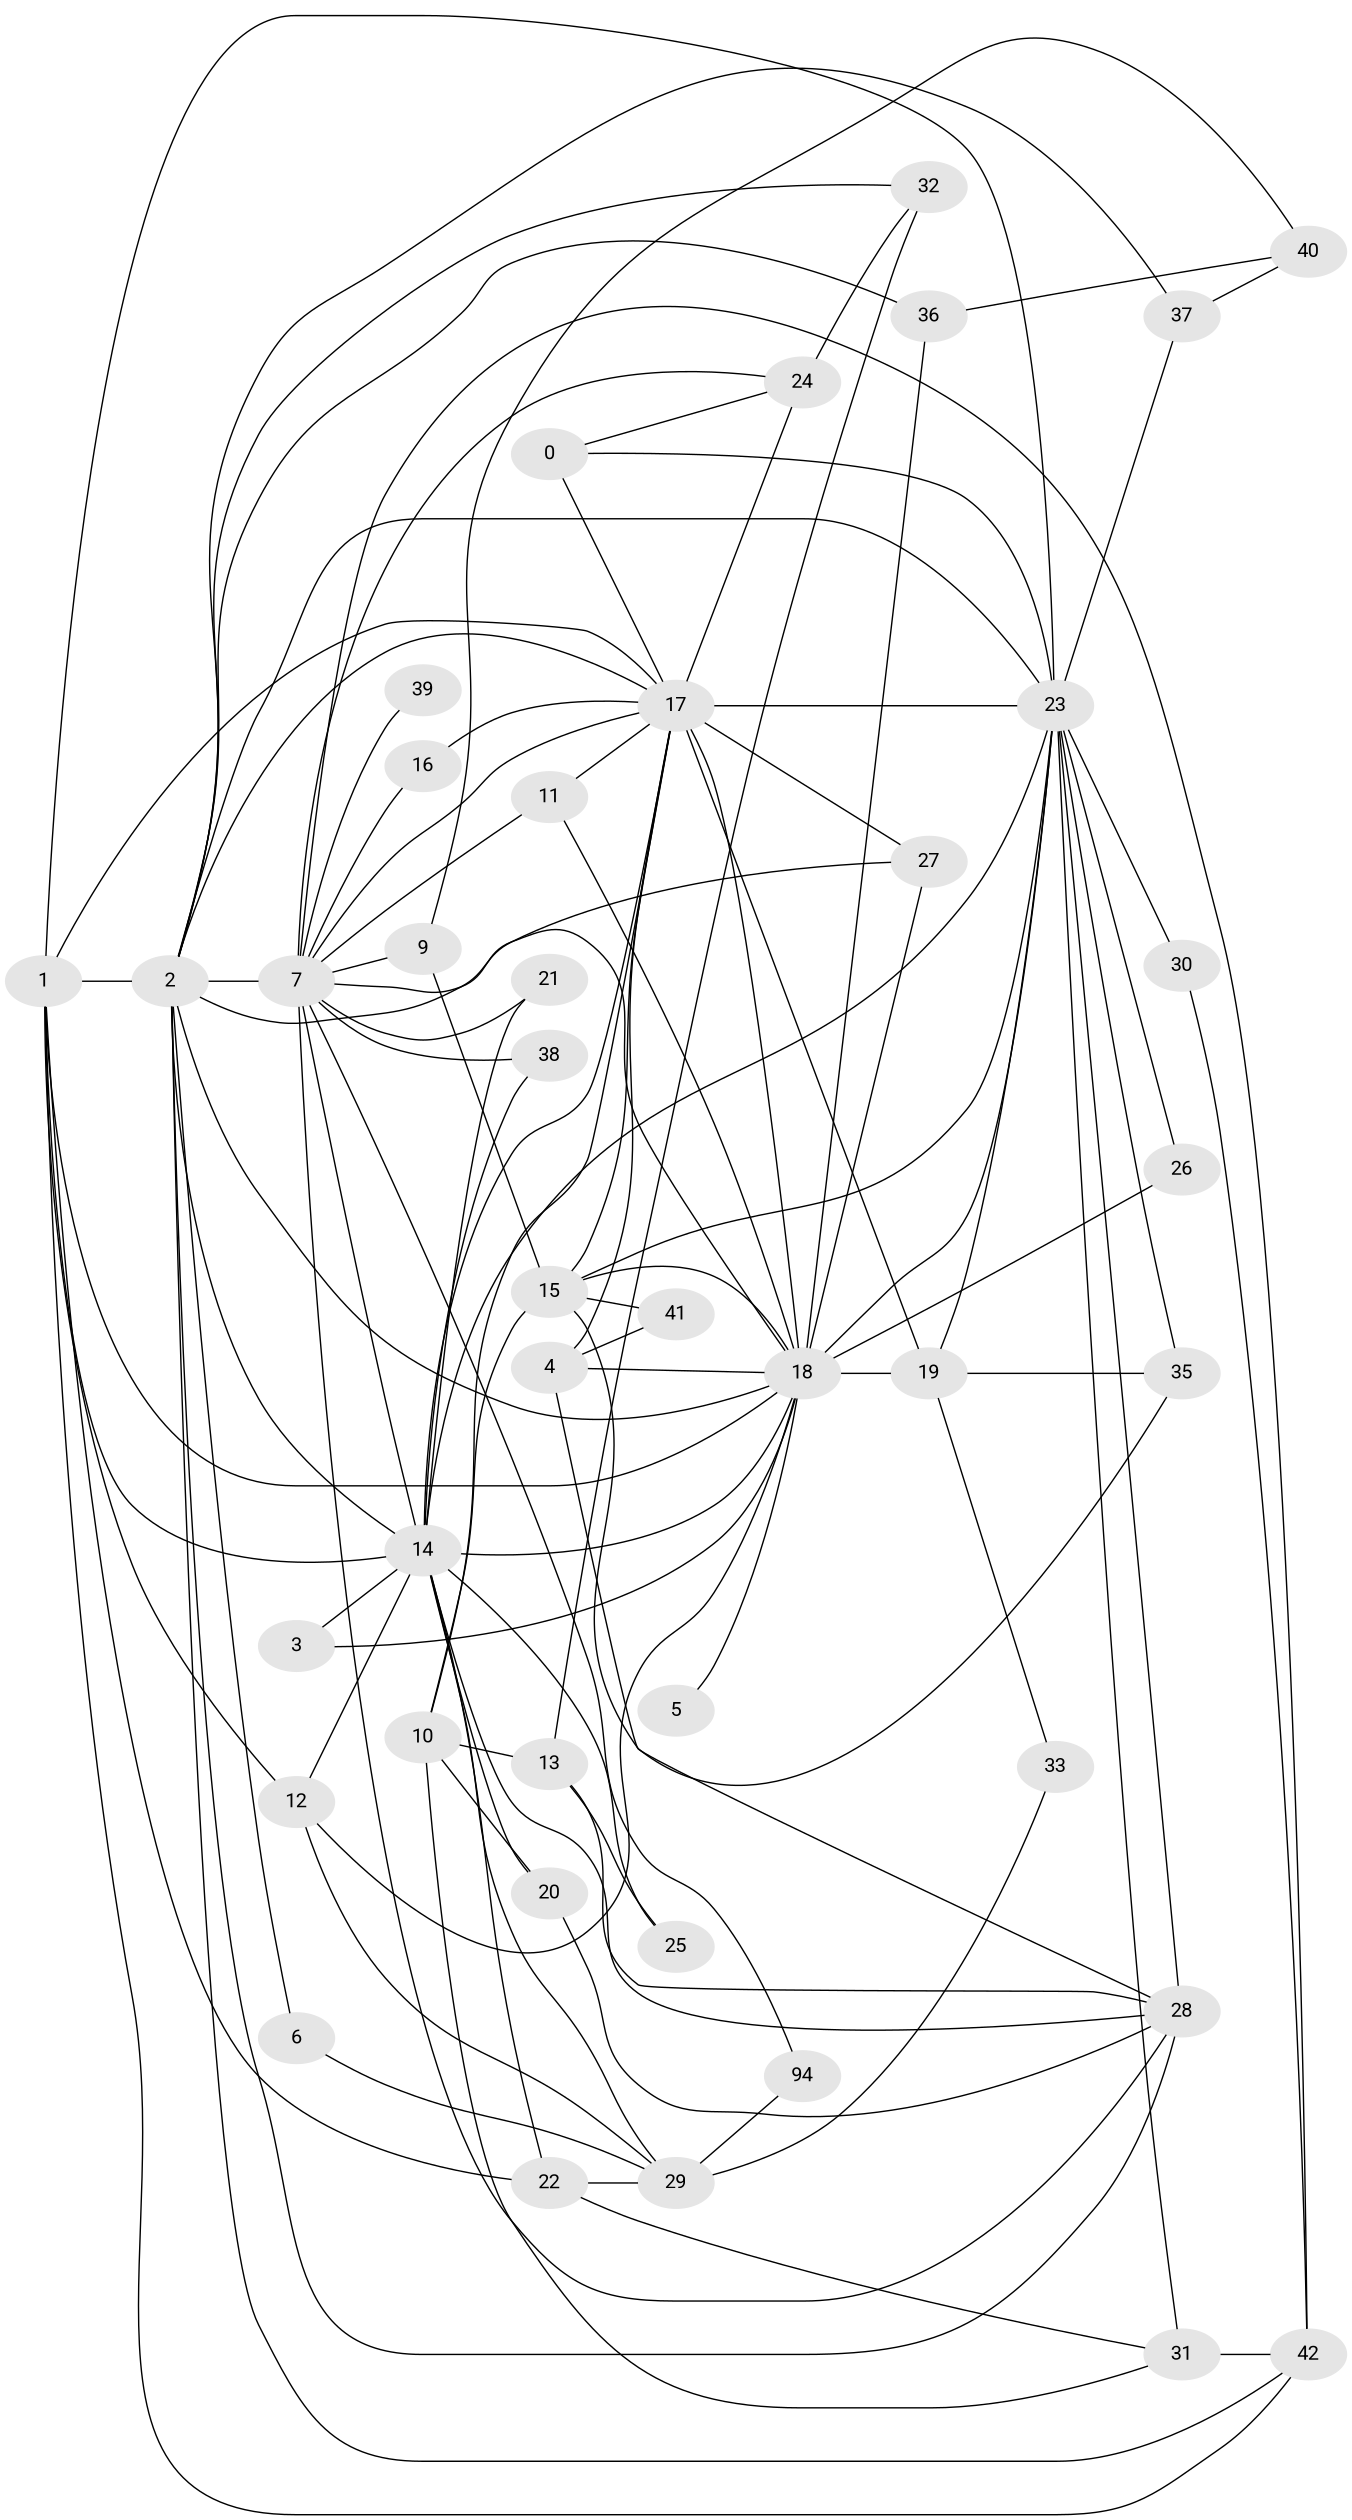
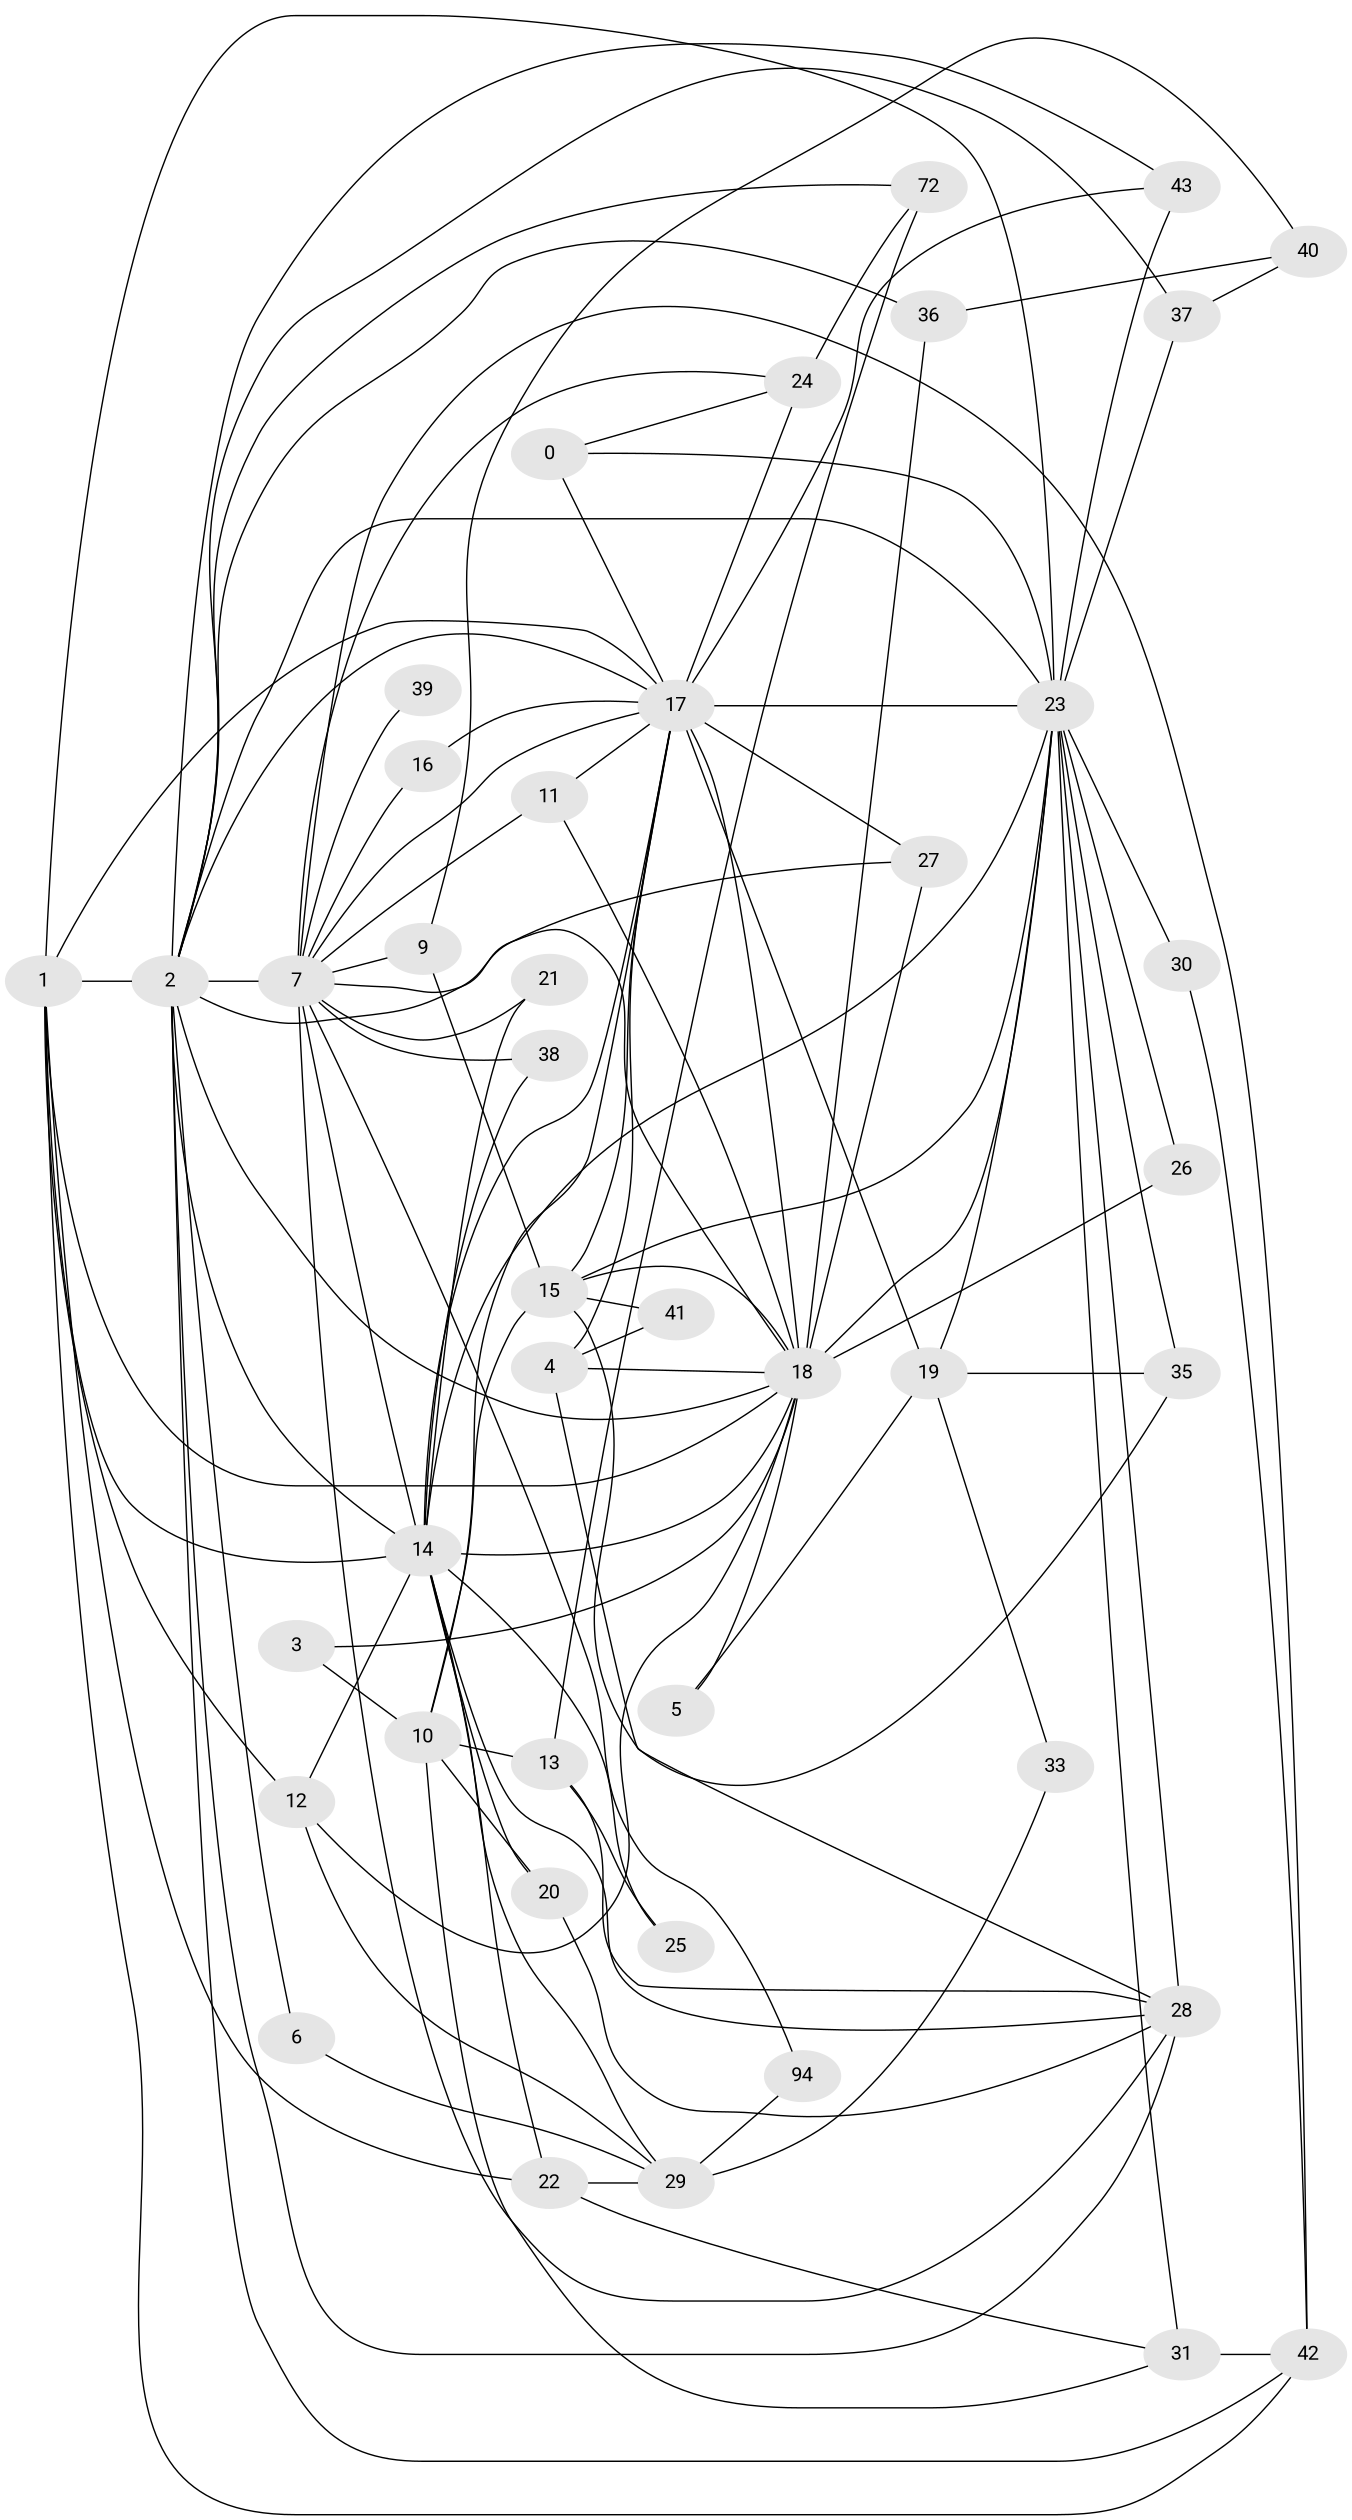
node "32": label "32" -> "72"
node "43": added
edge "18" -- "19": now "5" -- "19"
edge "14" -- "3": now "10" -- "3"
